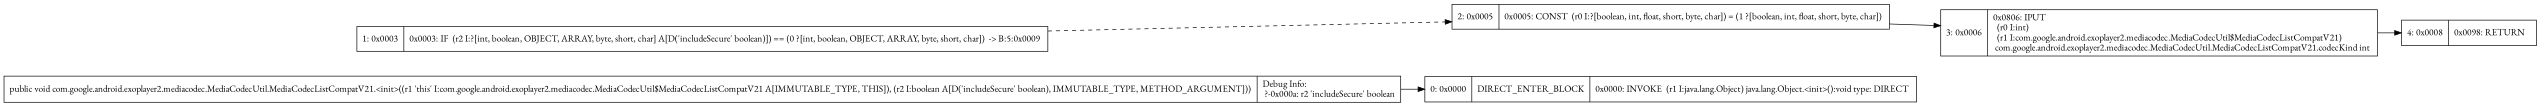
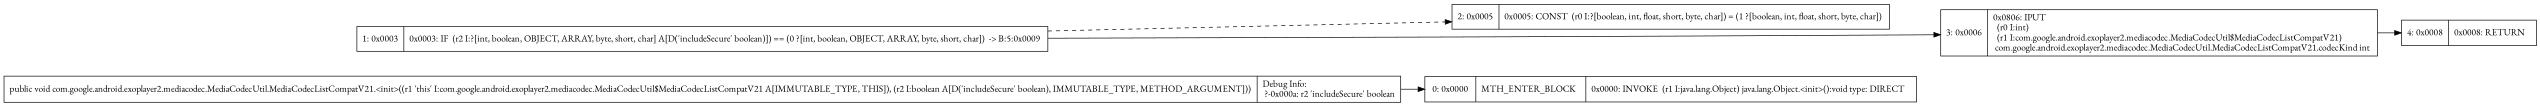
edge "2: 0x0005" -> "3: 0x0006": now "1: 0x0003" -> "3: 0x0006"
node "4: 0x0008": text "0x0098: RETURN" -> "0x0008: RETURN"
node "0: 0x0000": text "DIRECT_ENTER_BLOCK" -> "MTH_ENTER_BLOCK"
